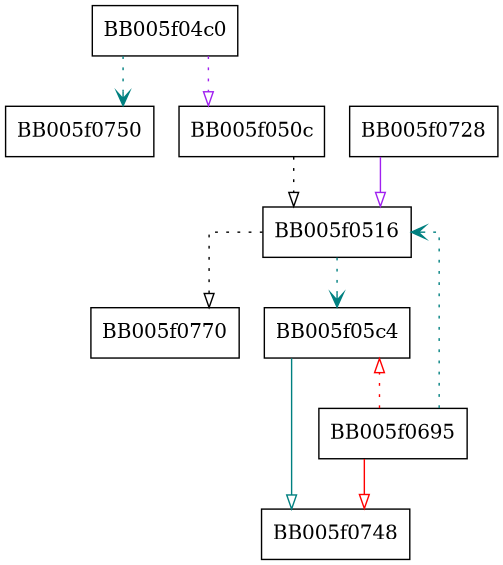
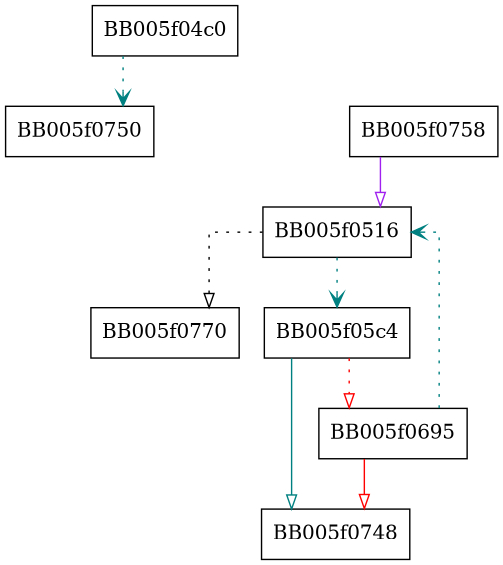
node "BB005f050c": removed
node "BB005f0728": label "BB005f0728" -> "BB005f0758"
edge "BB005f0695" -> "BB005f05c4": reversed
